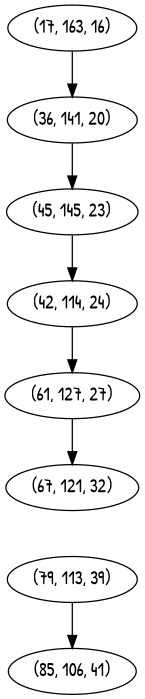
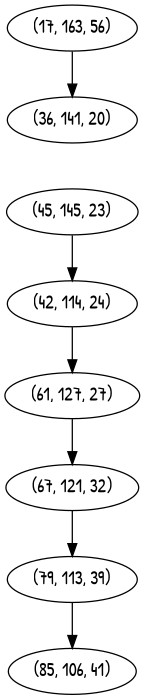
node "(17, 163, 16)": label "(17, 163, 16)" -> "(17, 163, 56)"
edge "(36, 141, 20)" -> "(45, 145, 23)": removed
edge "(67, 121, 32)" -> "(79, 113, 39)": added
